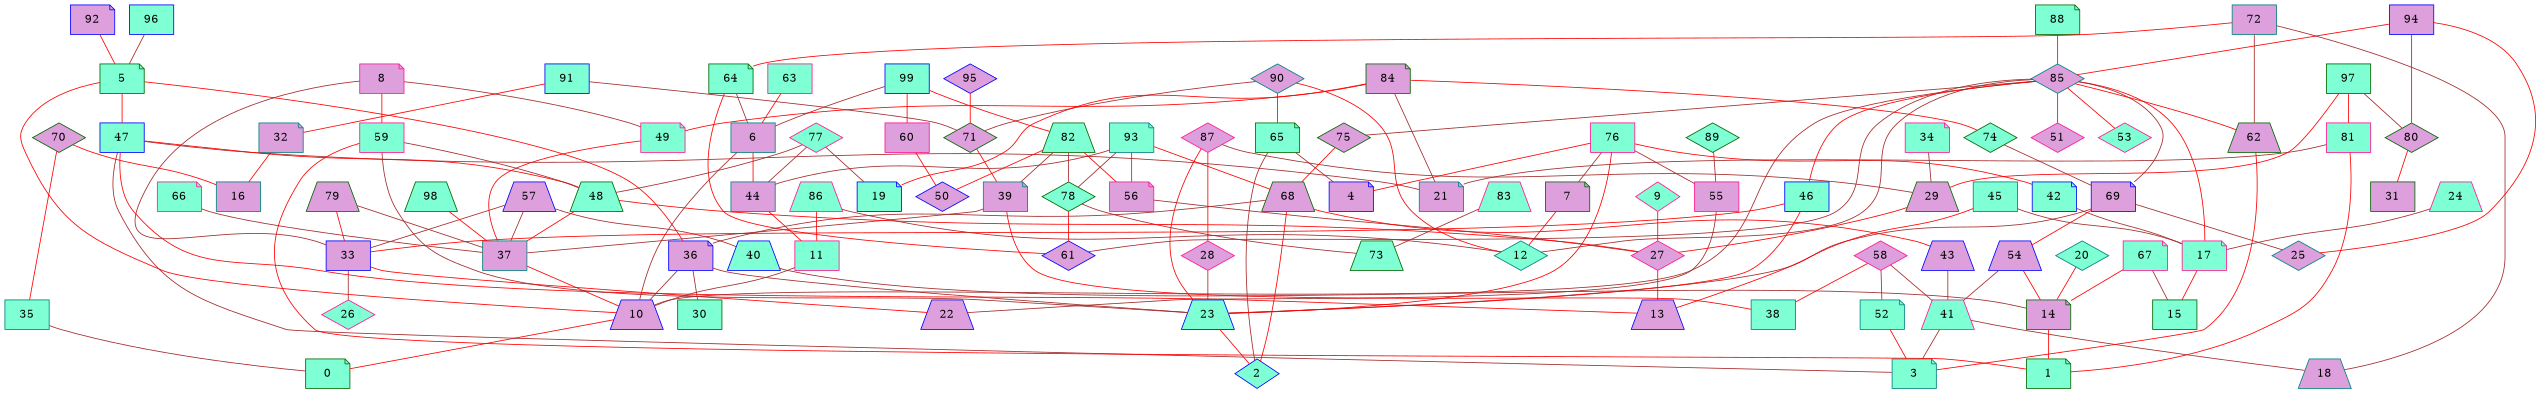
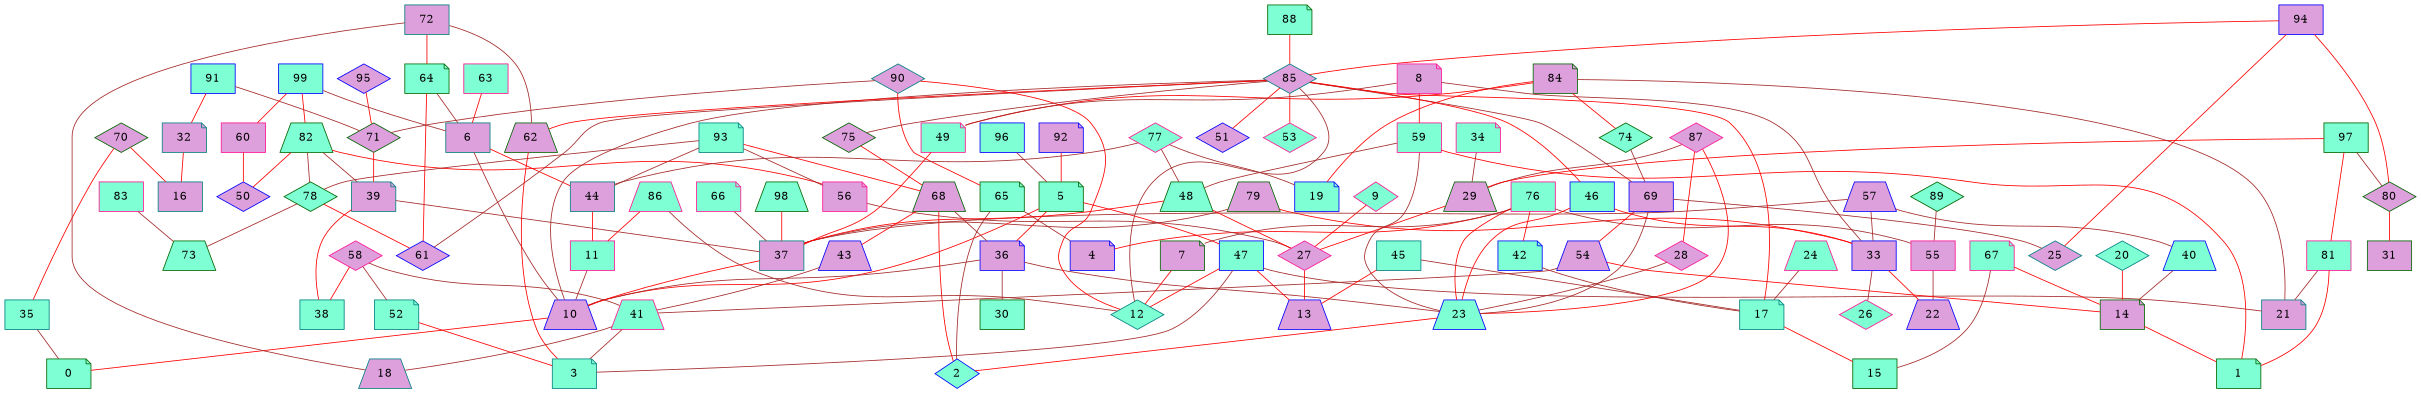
node "51": color deeppink -> blue
edge "47" -- "48": now "47" -- "12"
node "83": shape trapezium -> box
node "69": shape note -> box
node "17": color deeppink -> teal
